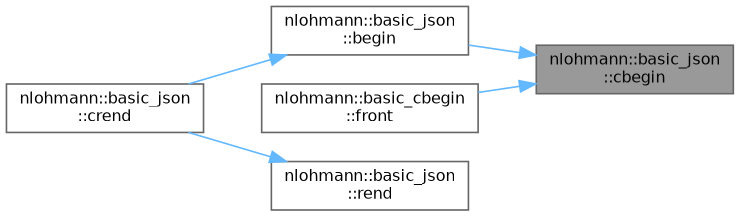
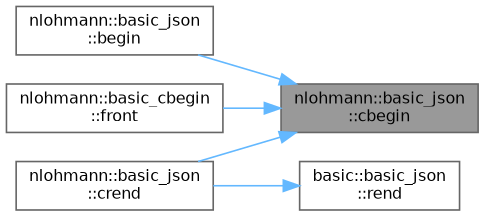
edge "nlohmann::basic_json ::crend" -> "nlohmann::basic_json ::begin": now "nlohmann::basic_json ::crend" -> "nlohmann::basic_json ::cbegin"
node "nlohmann::basic_json ::rend": label "nlohmann::basic_json ::rend" -> "basic::basic_json ::rend"
